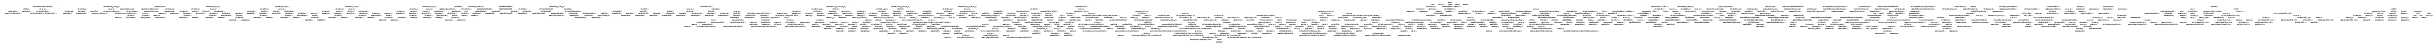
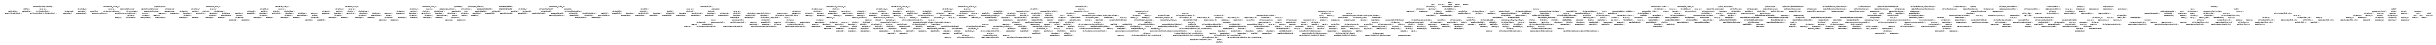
node "(FIELD_IDENTIFIER,destDir,destDir)": removed
node "(IDENTIFIER,pkgList,setValue(pkgList))": removed
